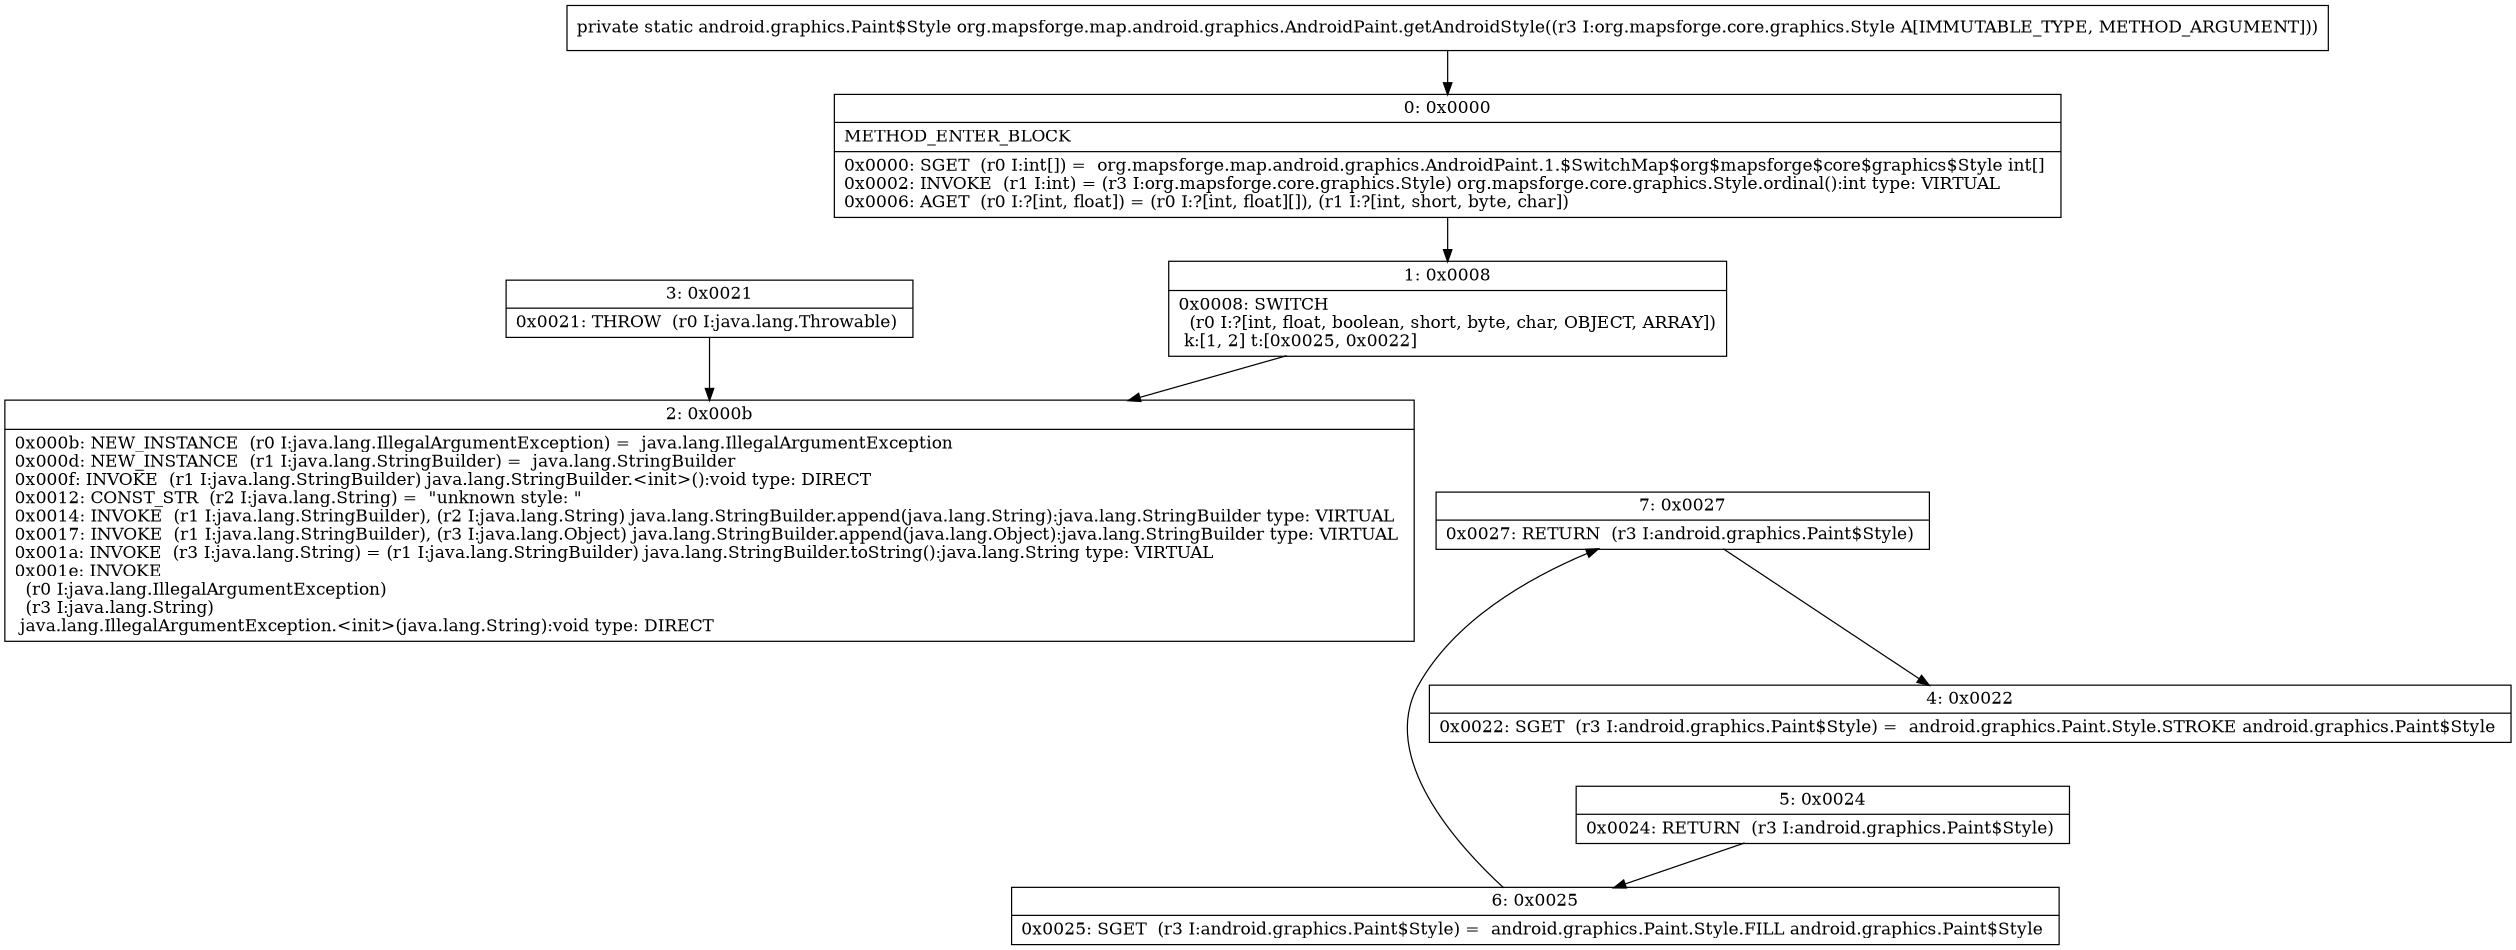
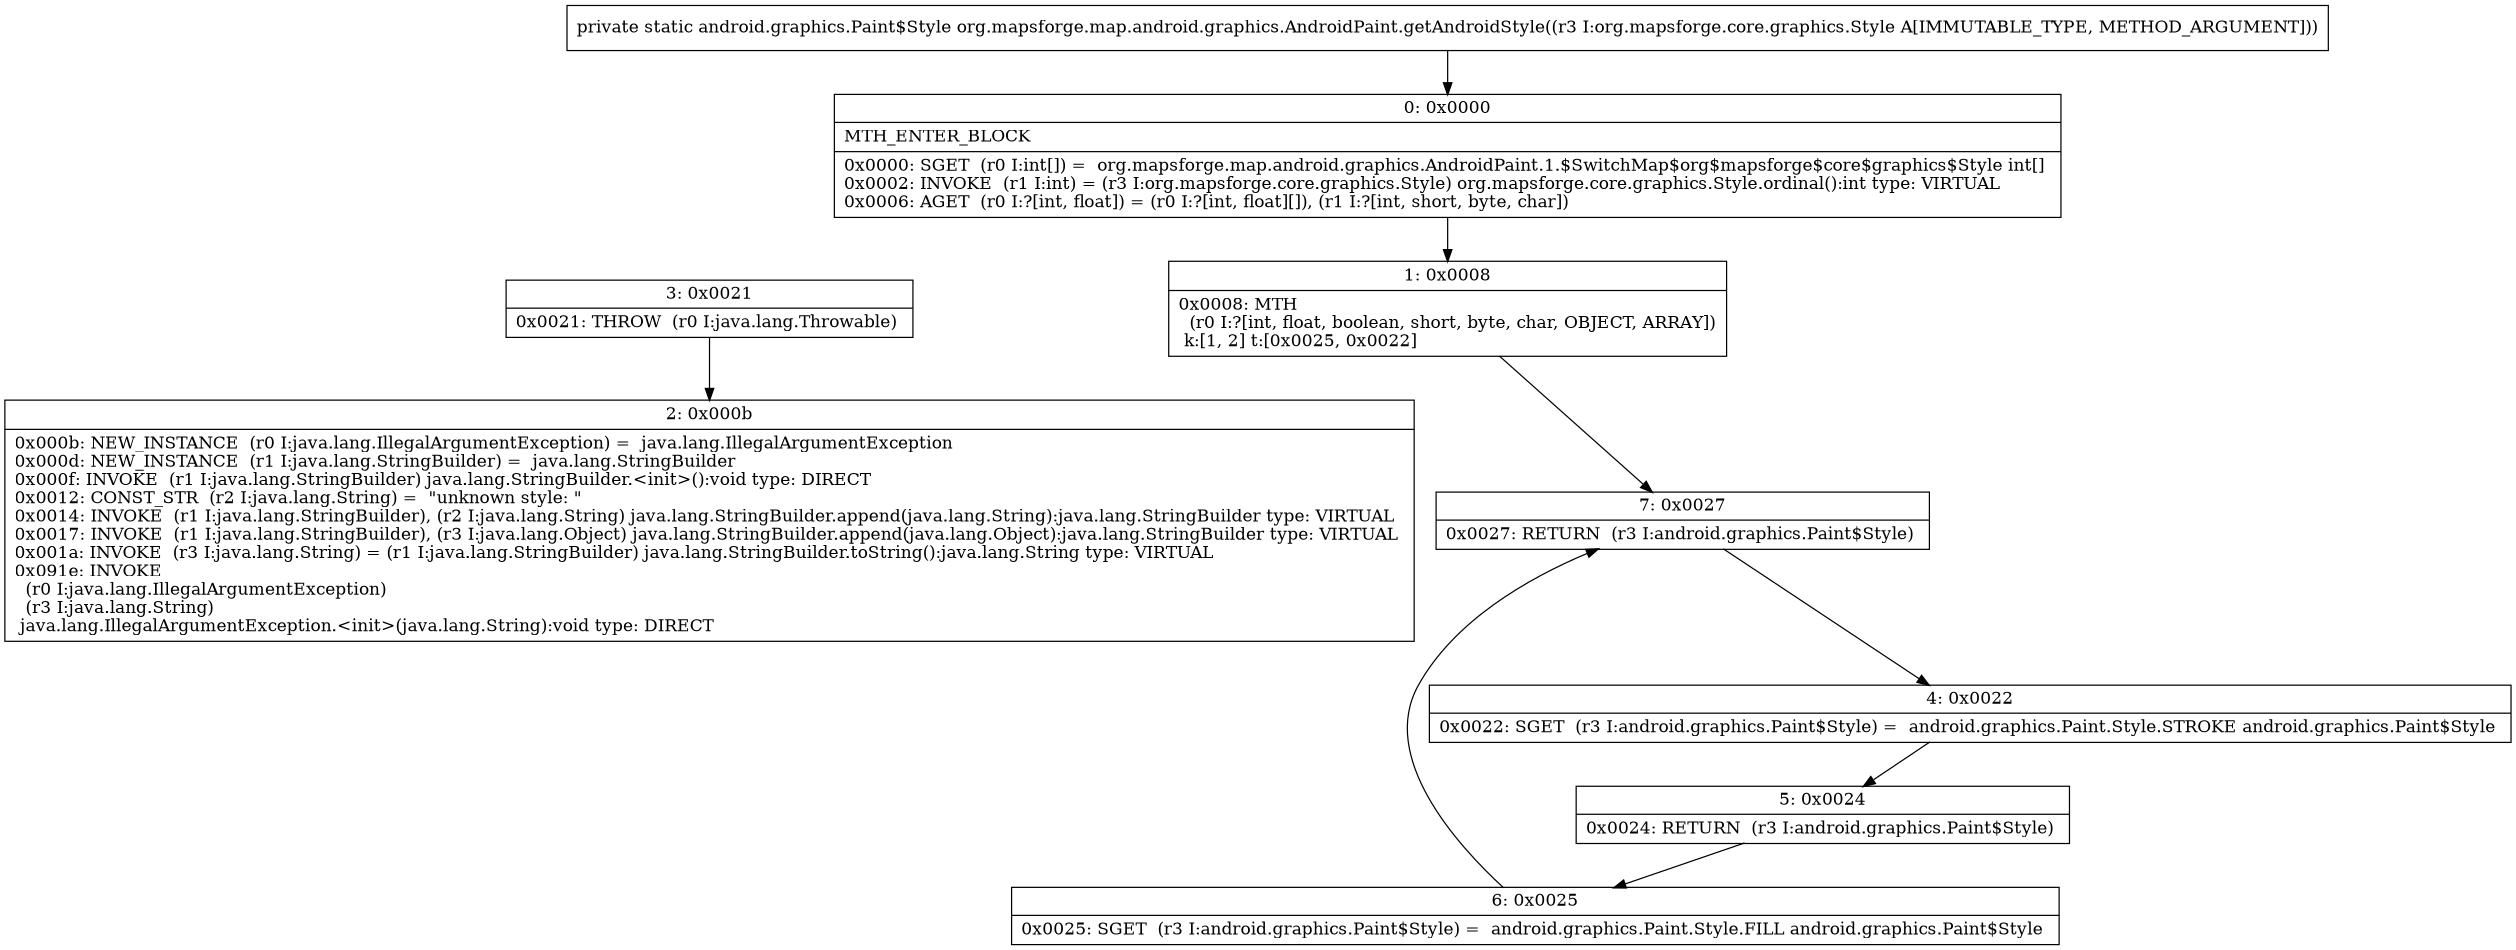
node "0: 0x0000": text "METHOD_ENTER_BLOCK" -> "MTH_ENTER_BLOCK"
node "1: 0x0008": text "0x0008: SWITCH" -> "0x0008: MTH"
edge "1: 0x0008" -> "2: 0x000b": now "1: 0x0008" -> "7: 0x0027"
node "2: 0x000b": text "0x001e: INVOKE" -> "0x091e: INVOKE"
edge "4: 0x0022" -> "5: 0x0024": added
